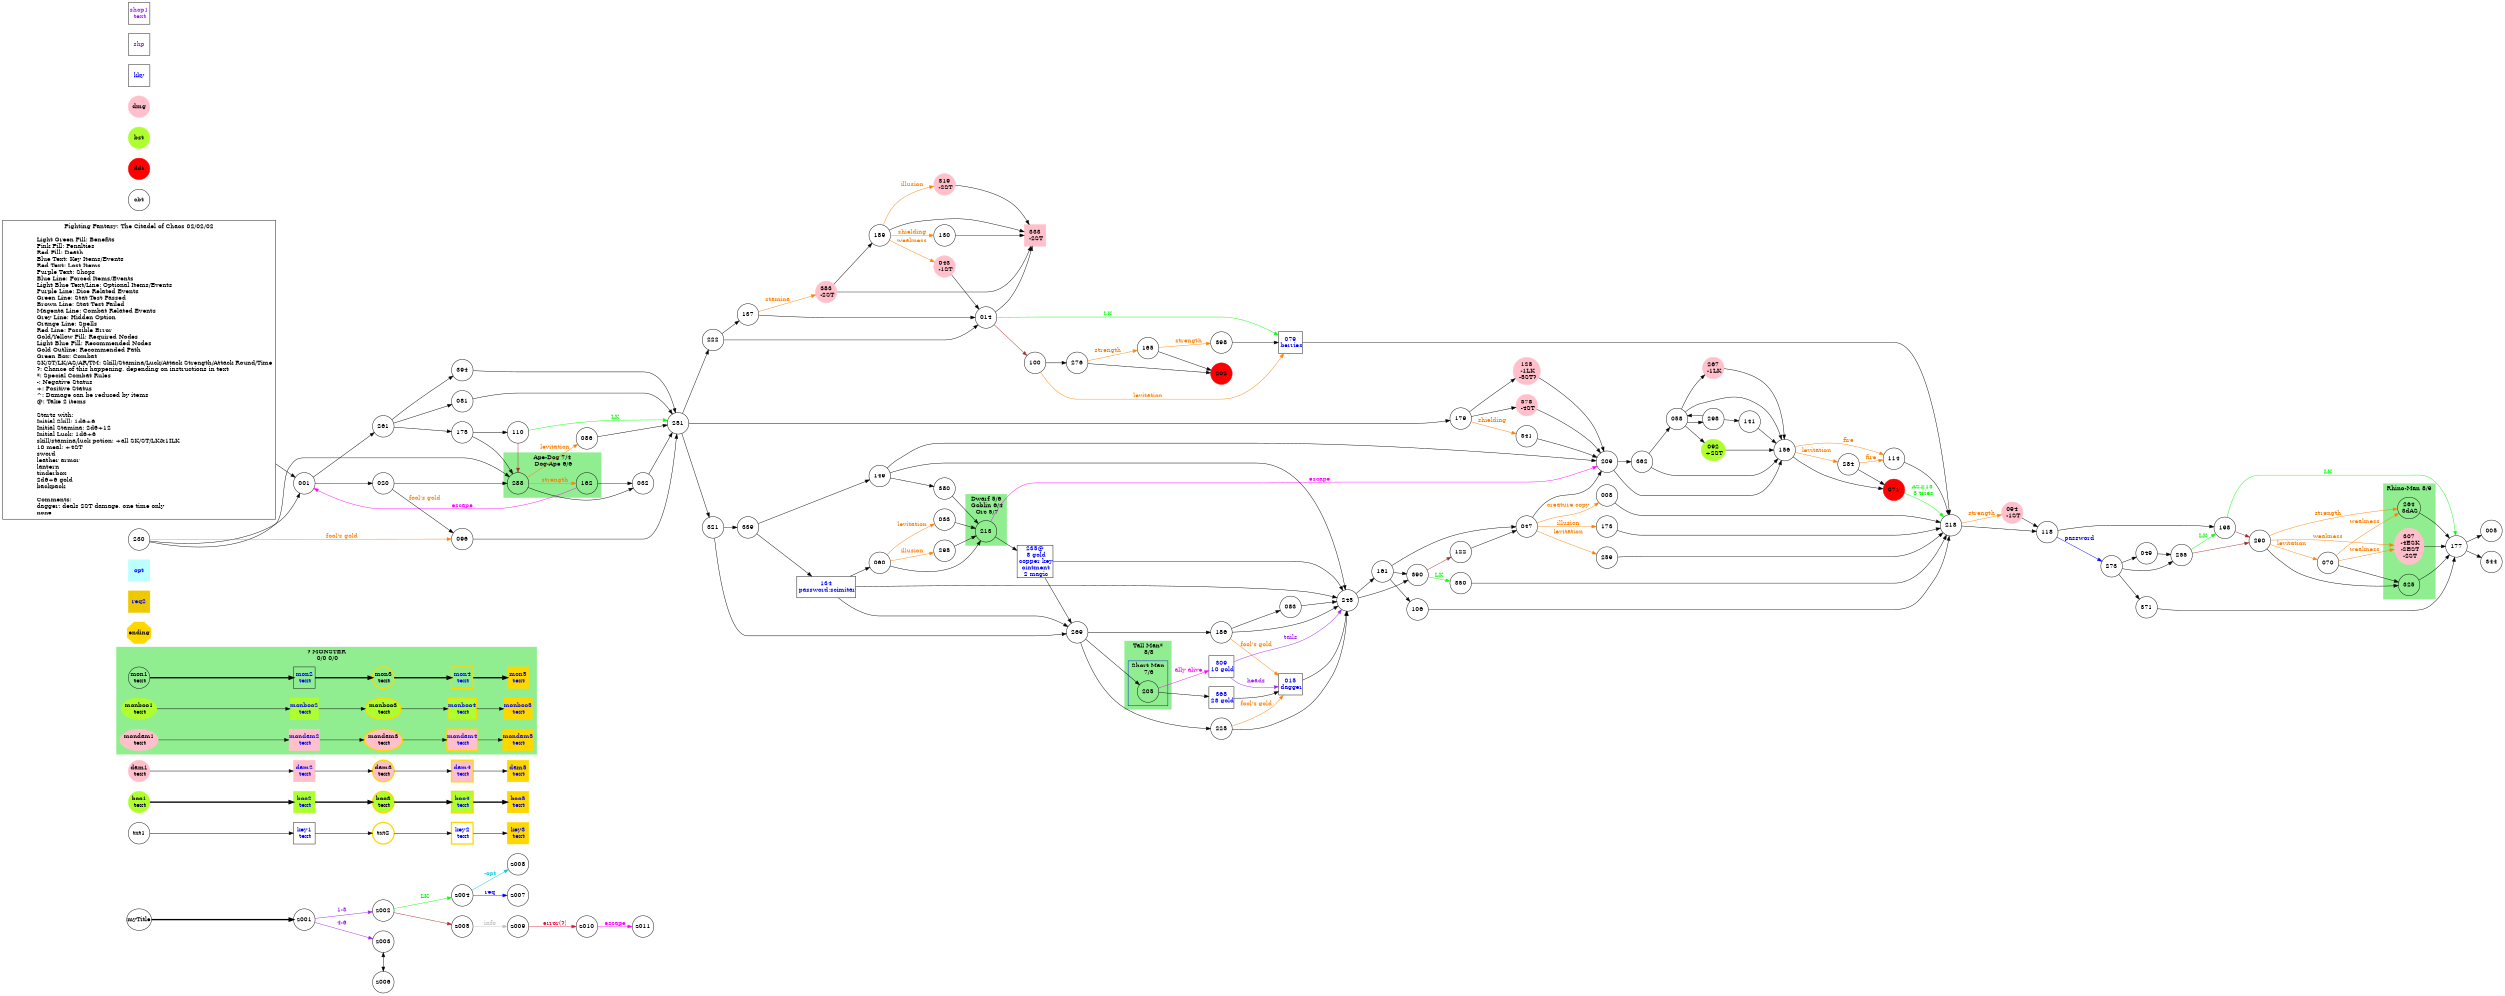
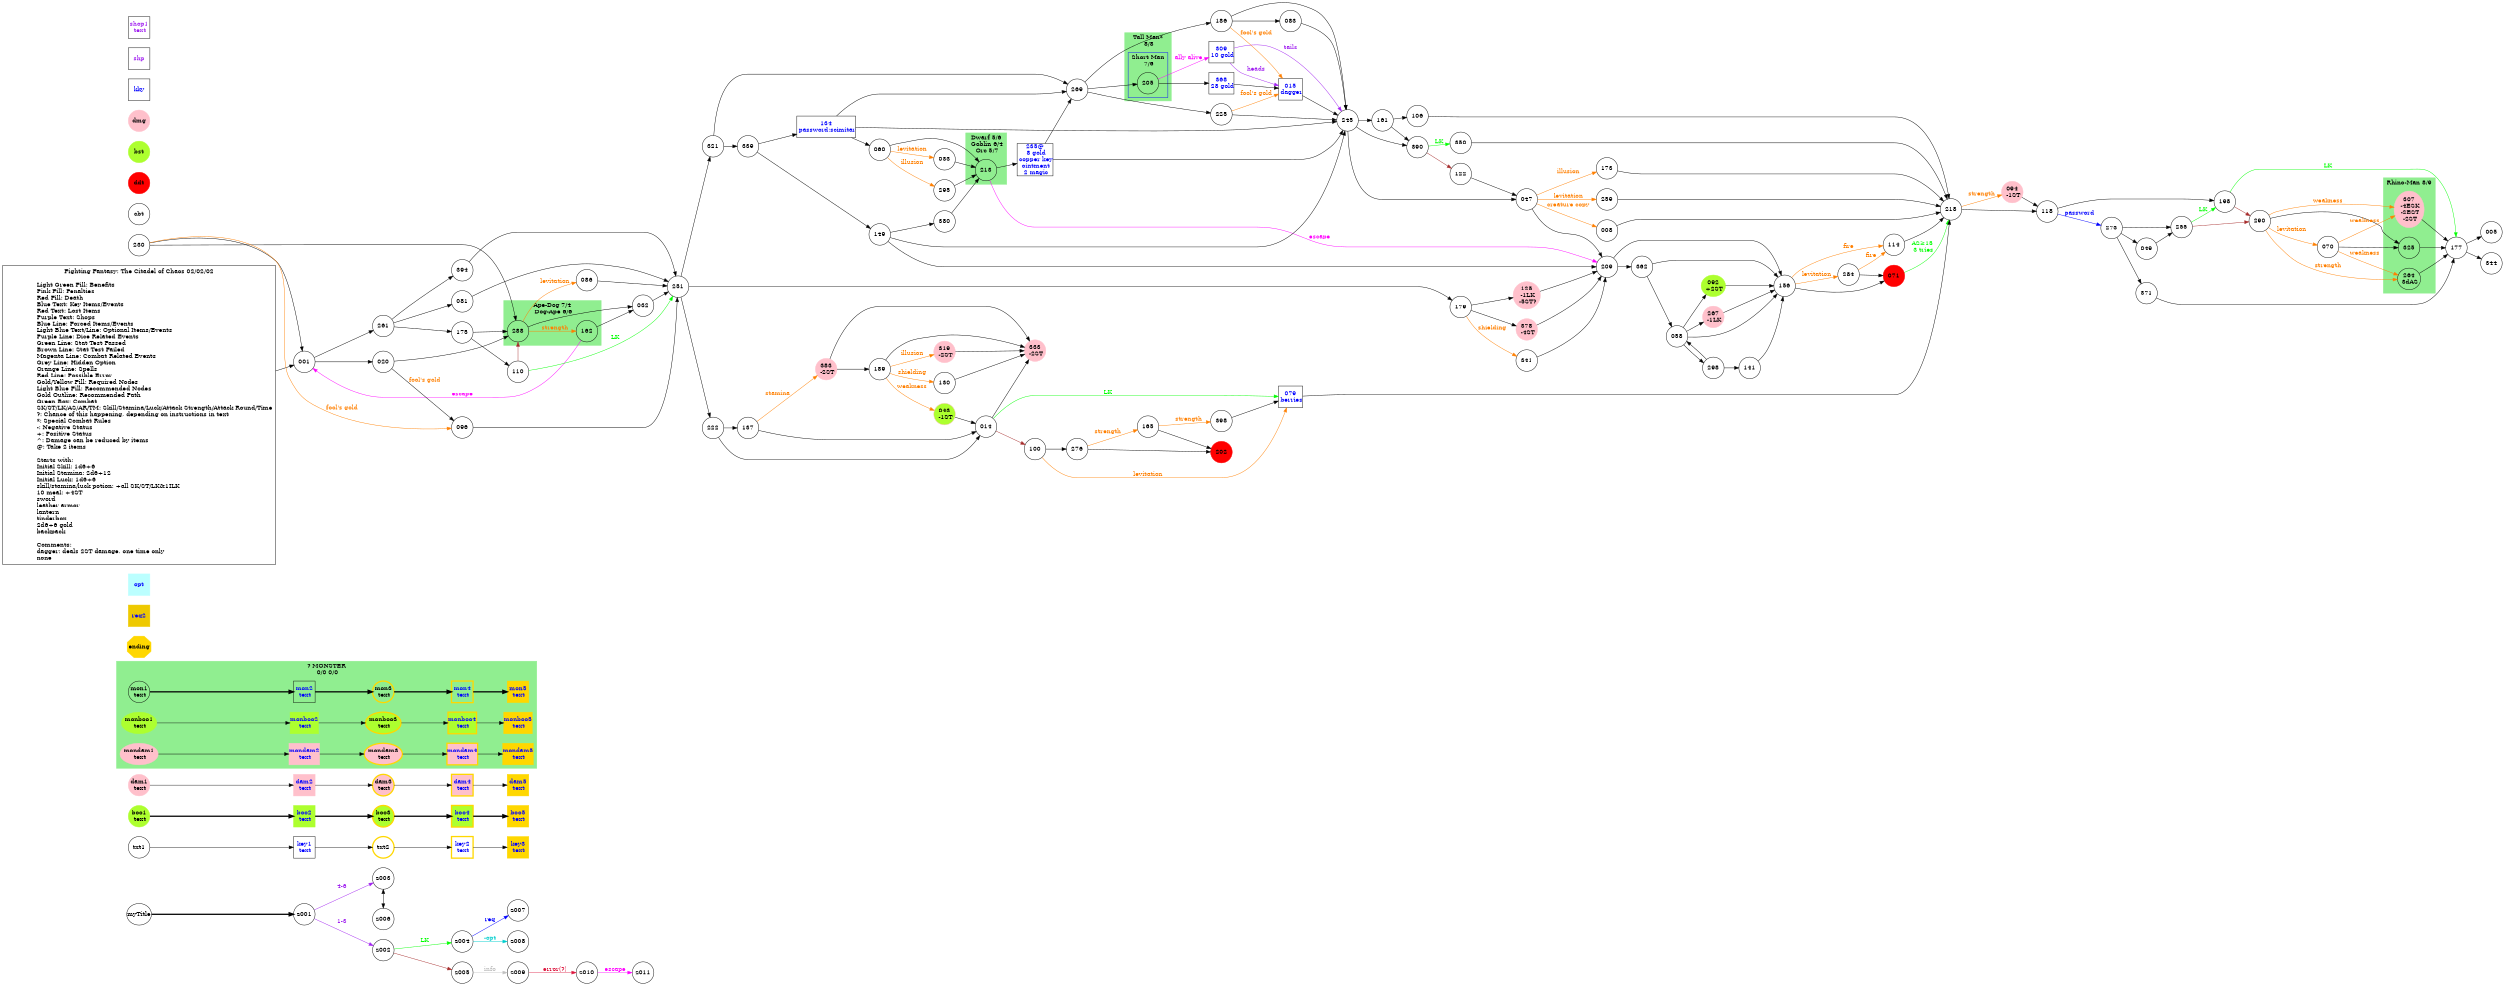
node "333 -2ST": shape box -> ellipse
node "043 -1ST": fillcolor pink -> greenyellow
edge "161" -> "047": now "245" -> "047"
